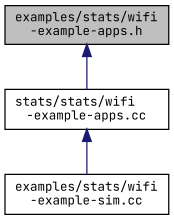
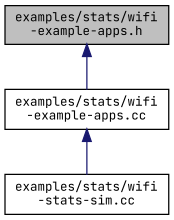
node "stats/stats/wifi -example-apps.cc": label "stats/stats/wifi -example-apps.cc" -> "examples/stats/wifi -example-apps.cc"
node "examples/stats/wifi -example-sim.cc": label "examples/stats/wifi -example-sim.cc" -> "examples/stats/wifi -stats-sim.cc"
